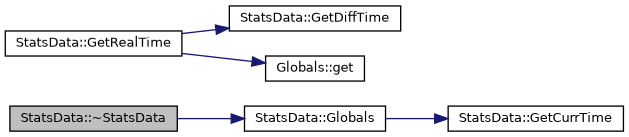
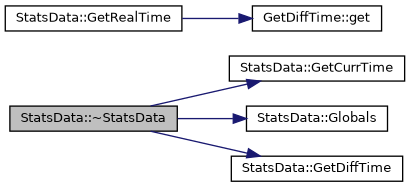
edge "StatsData::GetRealTime" -> "StatsData::GetDiffTime": now "StatsData::~StatsData" -> "StatsData::GetDiffTime"
node "Globals::get": label "Globals::get" -> "GetDiffTime::get"
edge "StatsData::Globals" -> "StatsData::GetCurrTime": now "StatsData::~StatsData" -> "StatsData::GetCurrTime"
